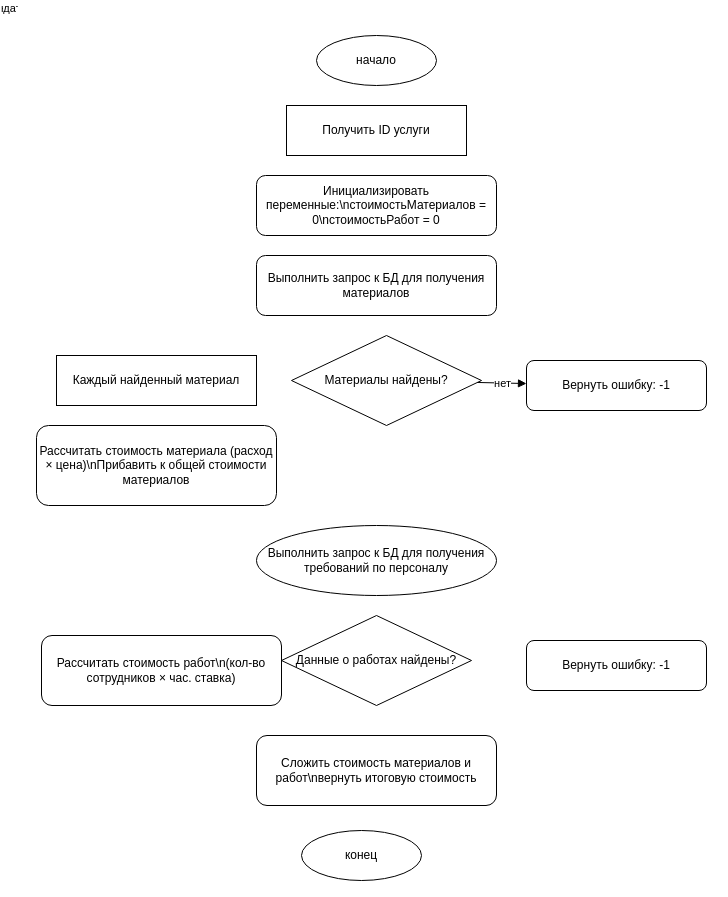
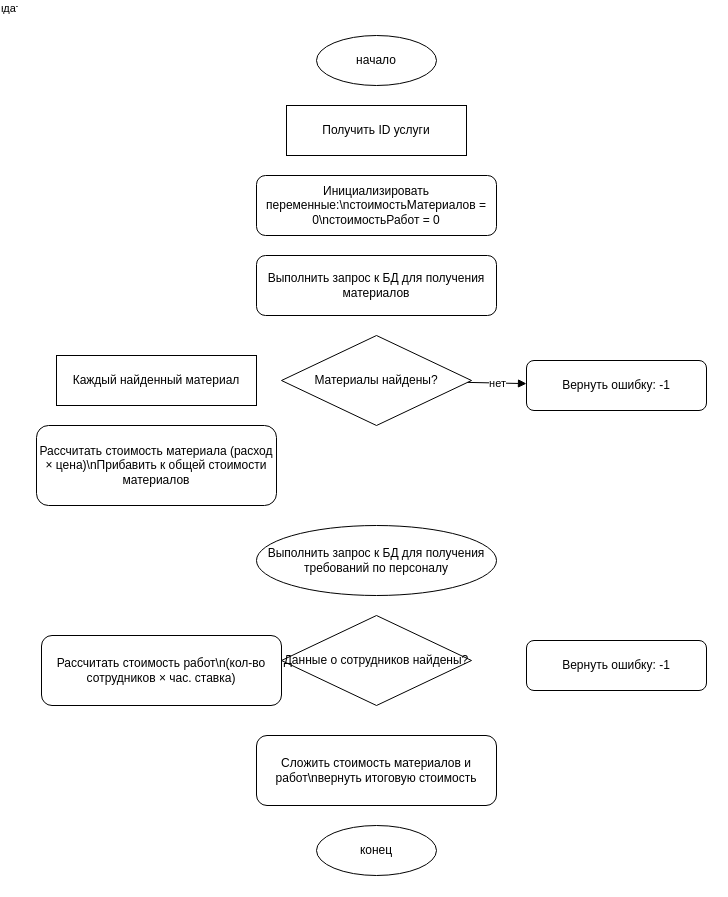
node "Материалы найдены?": moved (387, 381) -> (377, 381)
node "Данные о работах найдены?": label "Данные о работах найдены?" -> "Данные о сотрудников найдены?"
node "конец": moved (362, 856) -> (377, 851)
